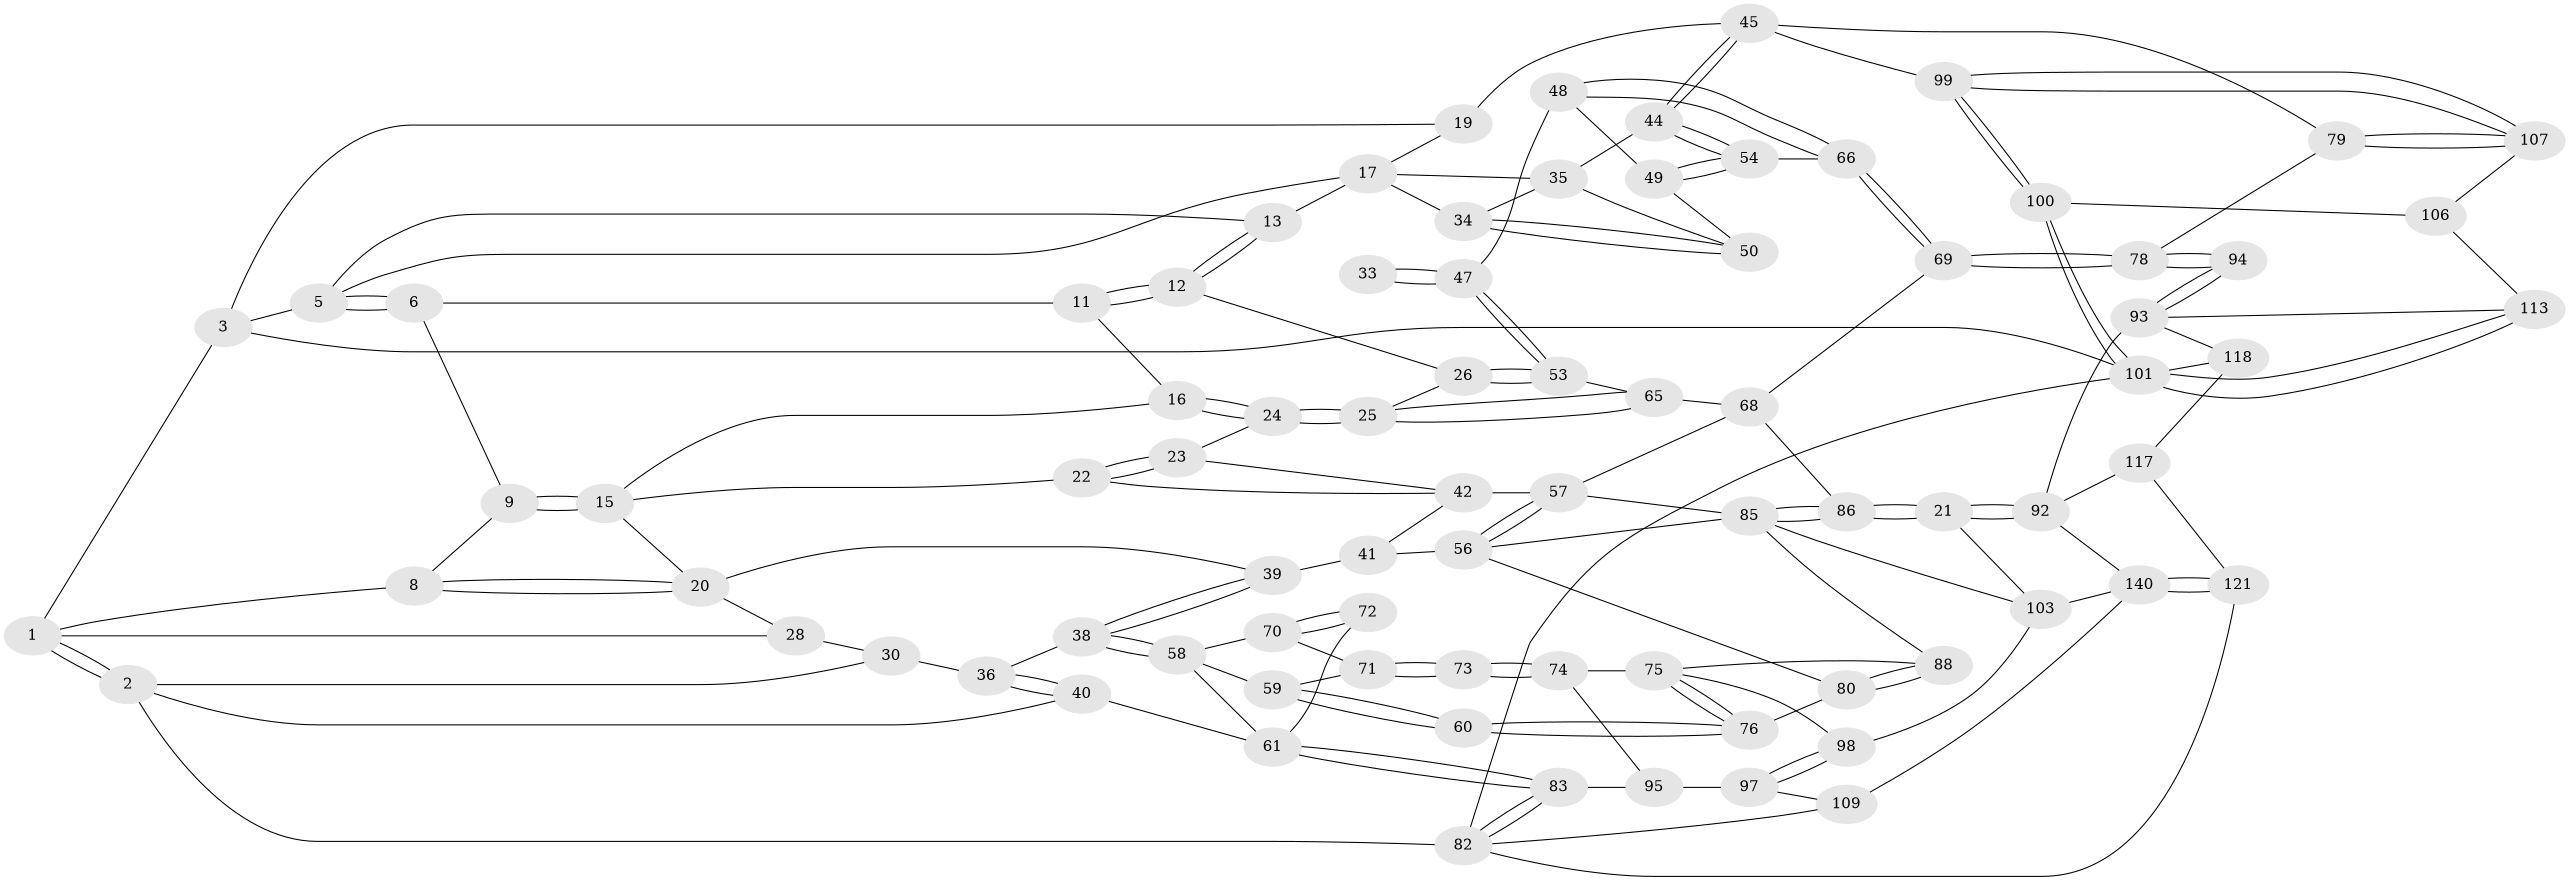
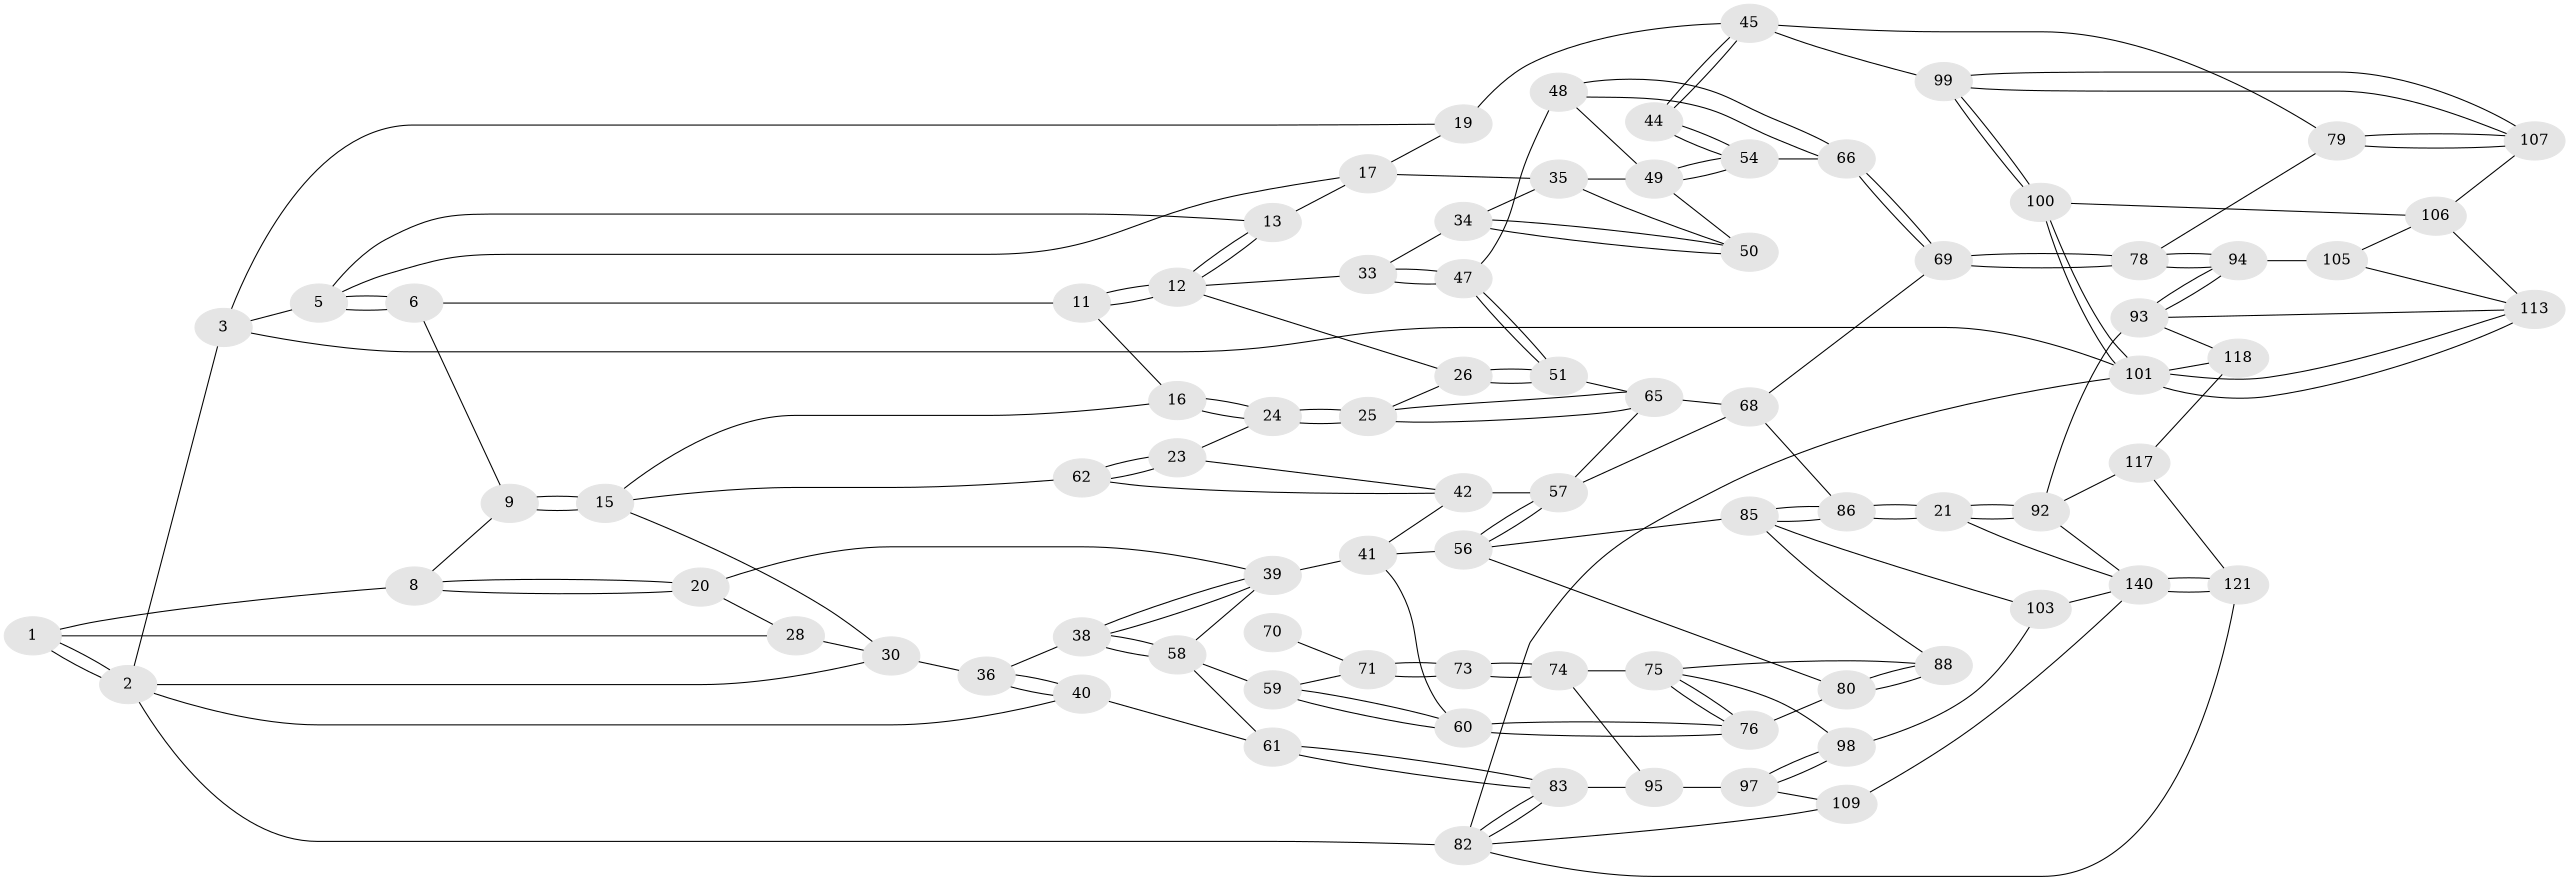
edge "44" -- "35": now "49" -- "35"
edge "17" -- "34": now "33" -- "34"
node "105": added
edge "33" -- "12": added
node "53": label "53" -> "51"
node "22": label "22" -> "62"
edge "3" -- "1": now "3" -- "2"
edge "57" -- "85": now "57" -- "65"
edge "15" -- "20": now "15" -- "30"
edge "21" -- "103": now "21" -- "140"
node "72": removed
edge "41" -- "60": added
edge "70" -- "58": now "39" -- "58"
